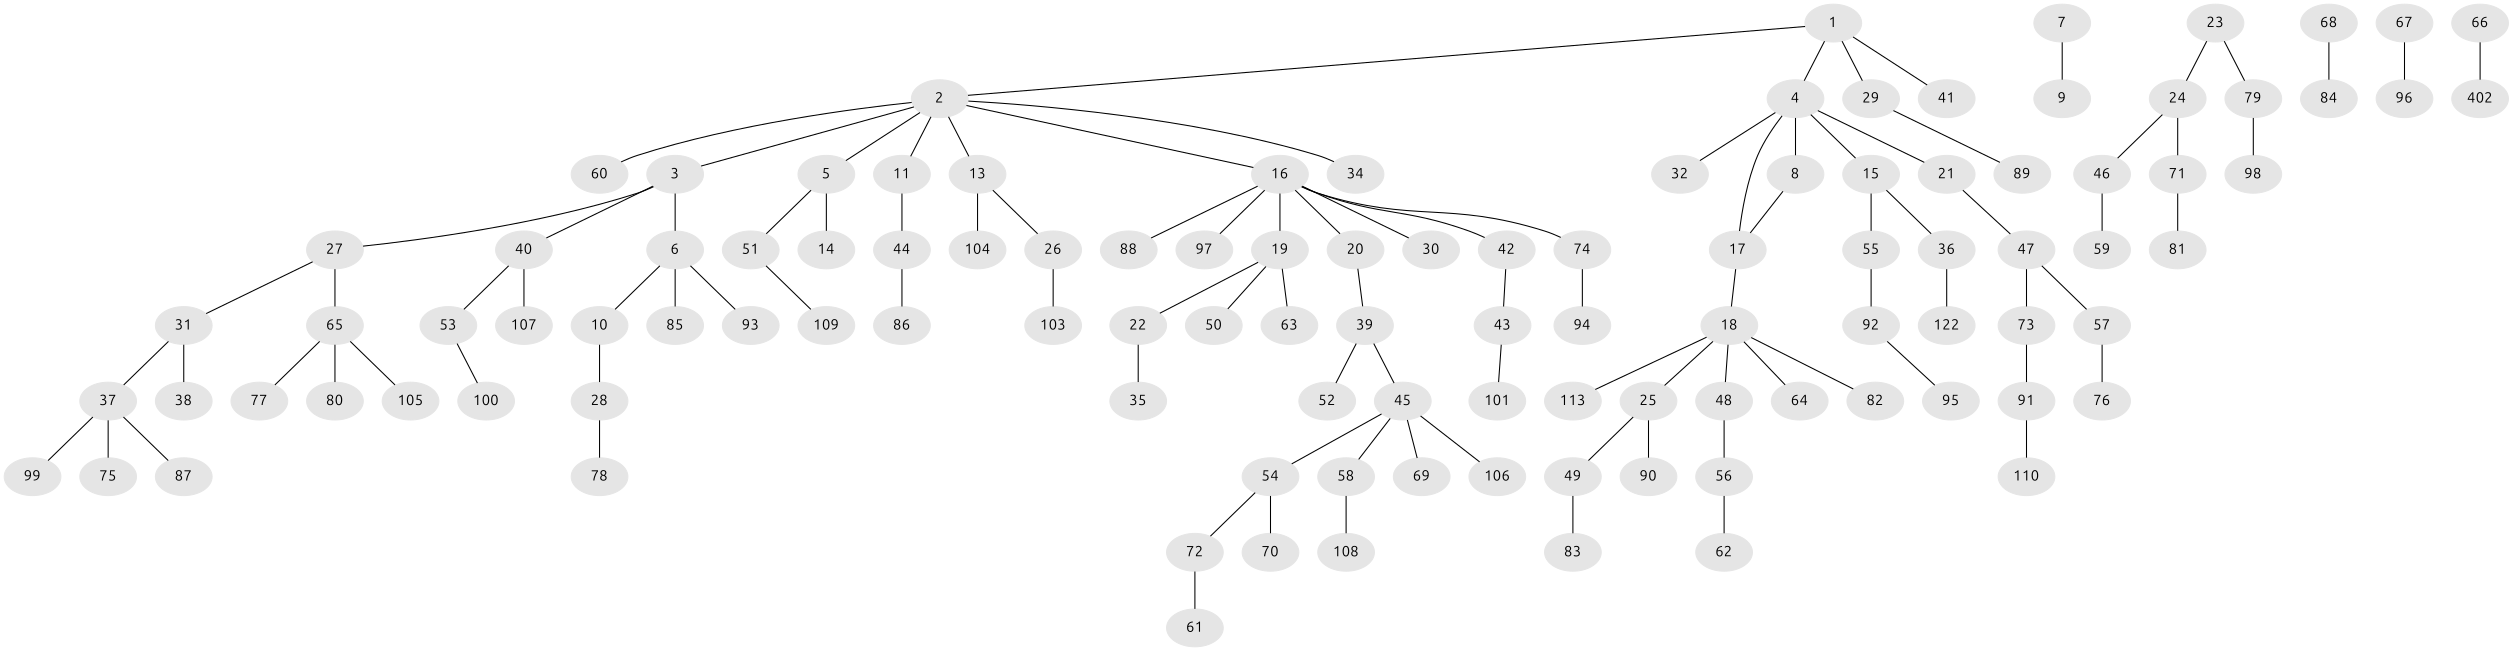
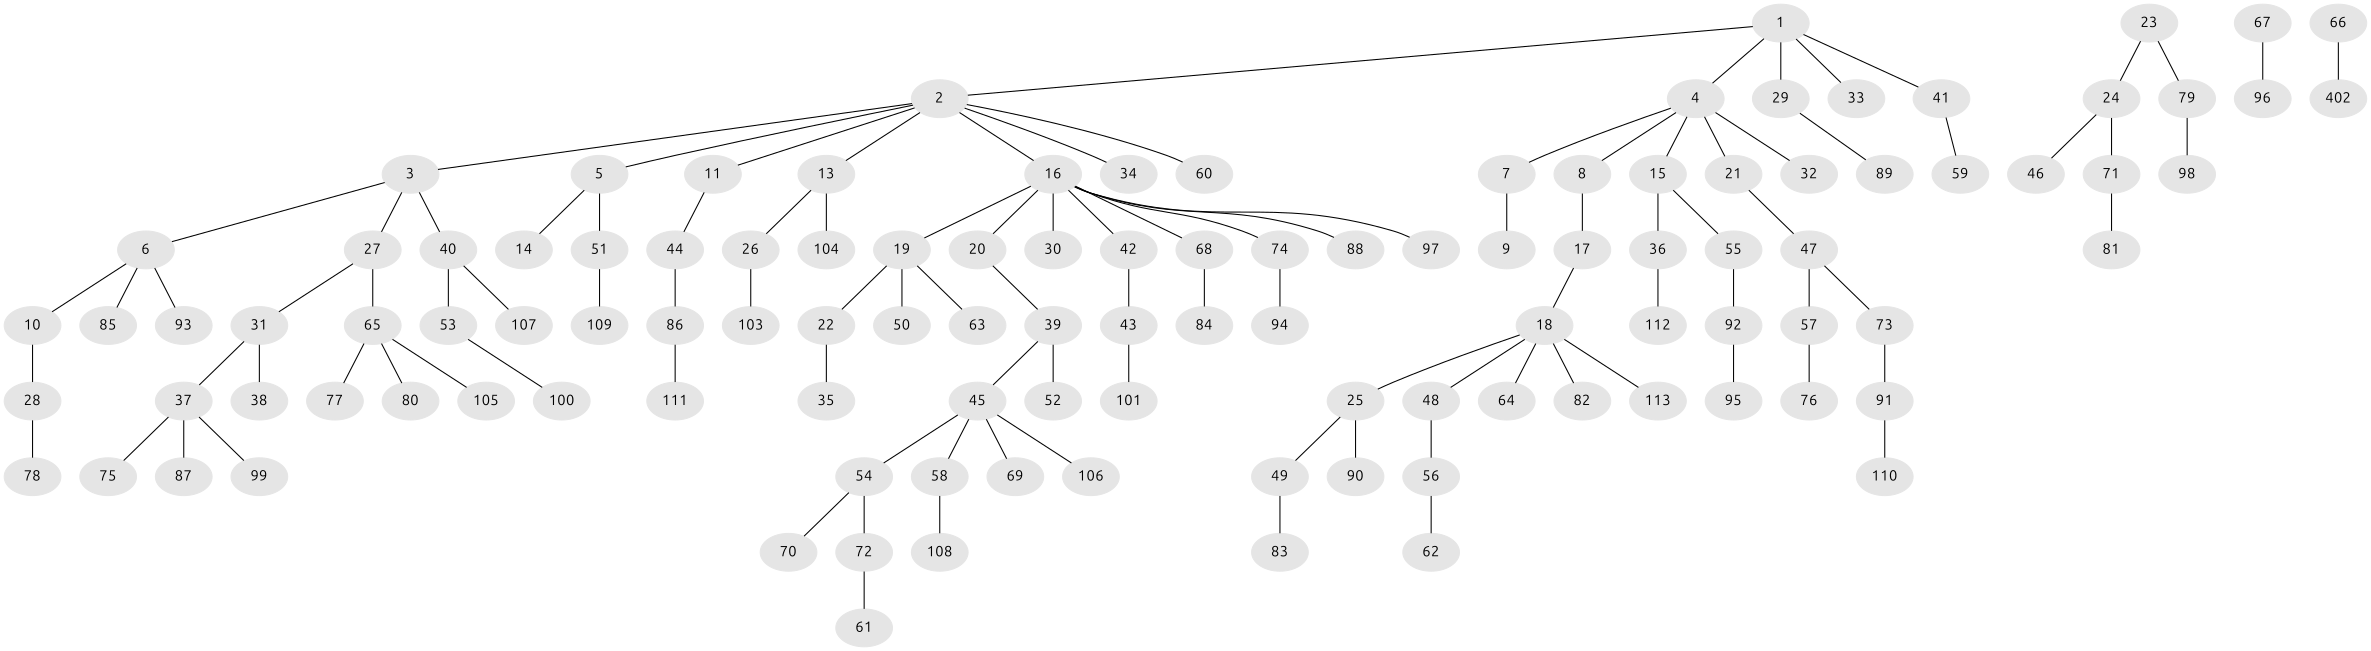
node "33": added
edge "4" -- "17": now "4" -- "7"
edge "16" -- "68": added
edge "46" -- "59": now "41" -- "59"
node "122": label "122" -> "112"
node "111": added
